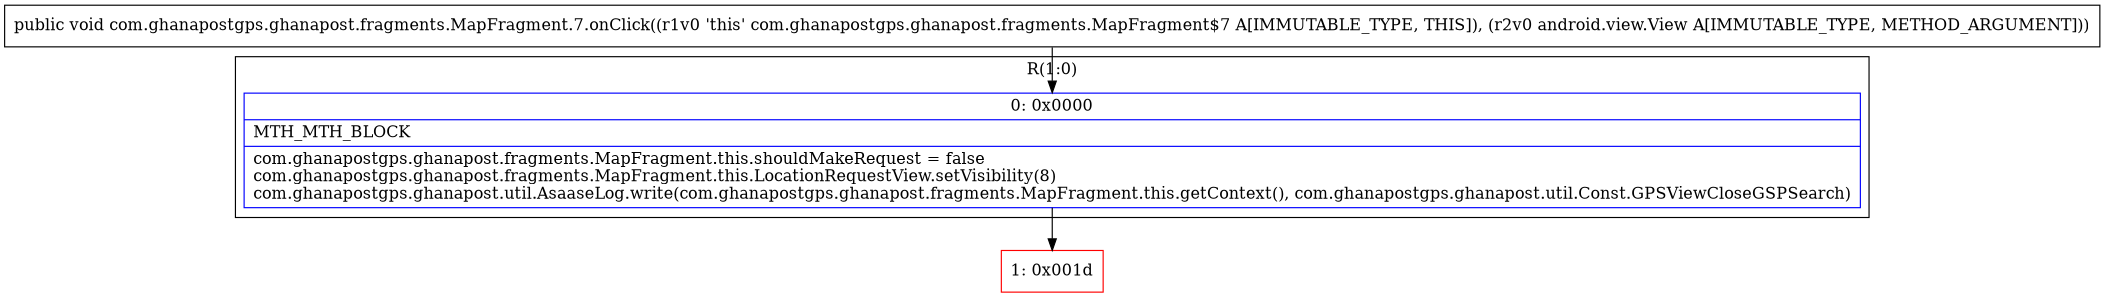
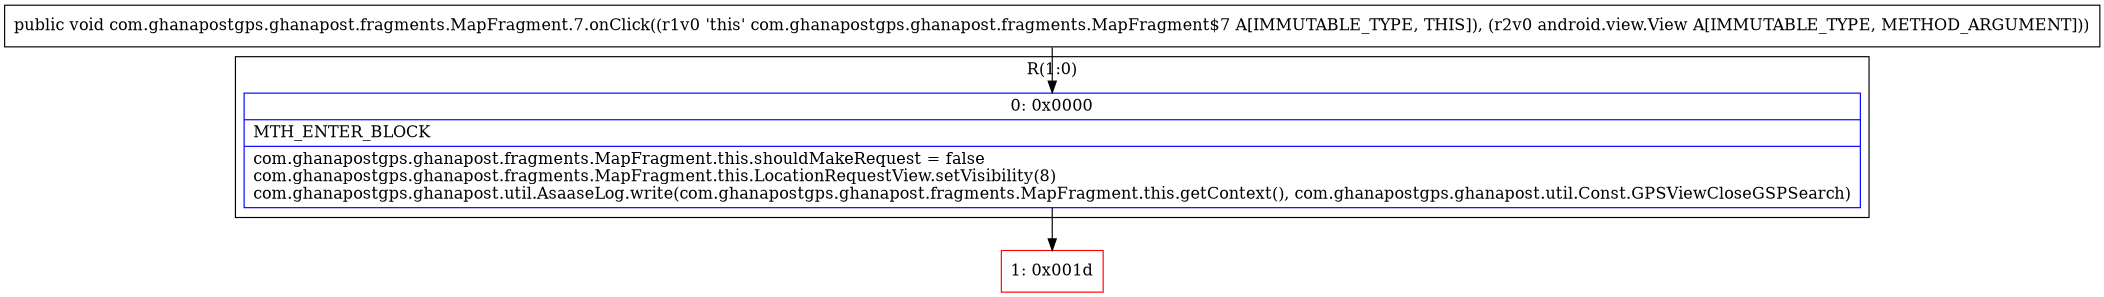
node "0: 0x0000": text "MTH_MTH_BLOCK" -> "MTH_ENTER_BLOCK"
